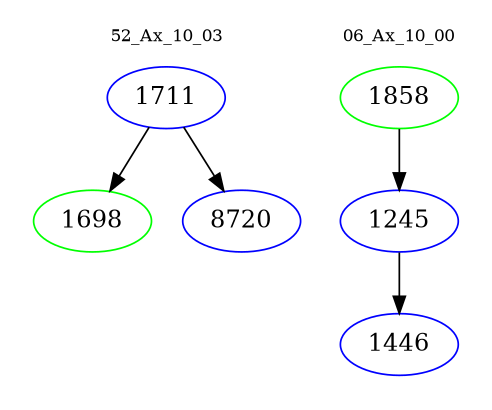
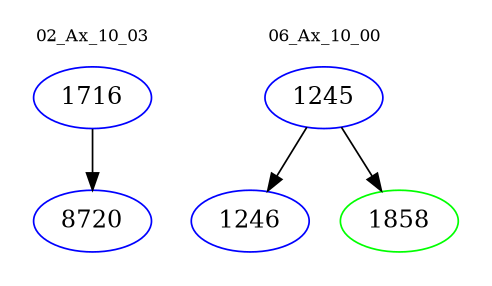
cluster "52_Ax_10_03": label "52_Ax_10_03" -> "02_Ax_10_03"
node "1711": label "1711" -> "1716"
edge "1858" -> "1245": reversed
node "1698": removed
node "1446": label "1446" -> "1246"
